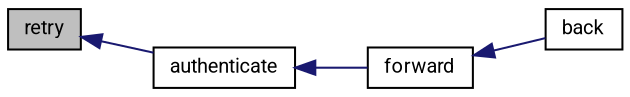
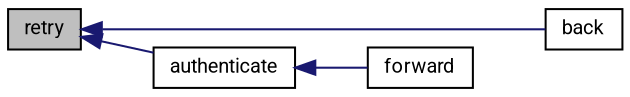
edge "back" -> "forward": now "back" -> "retry"
